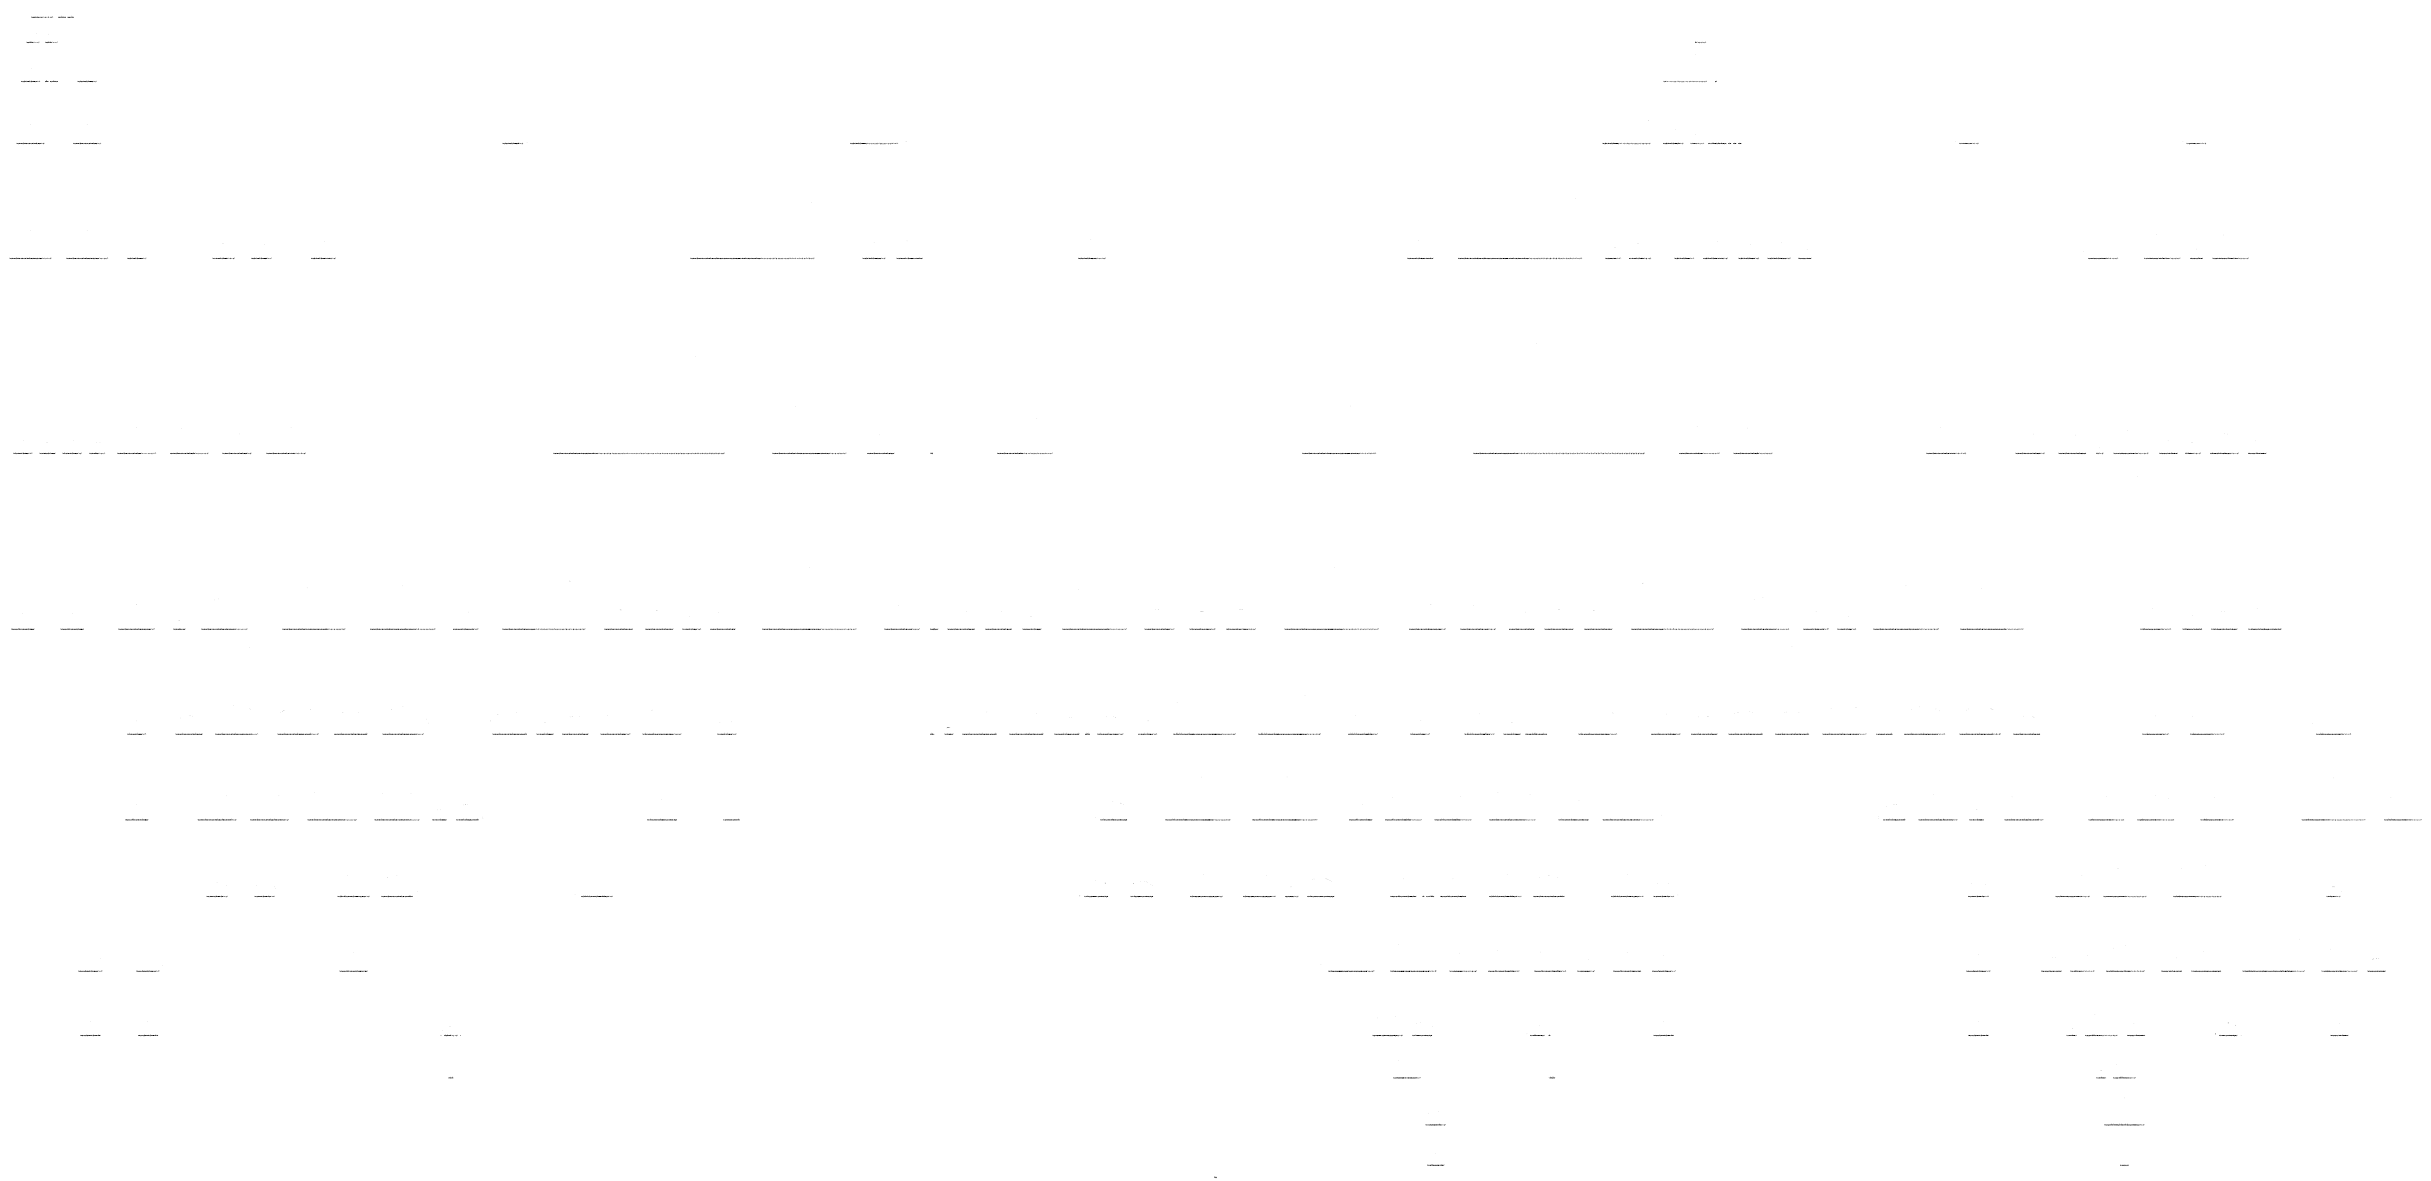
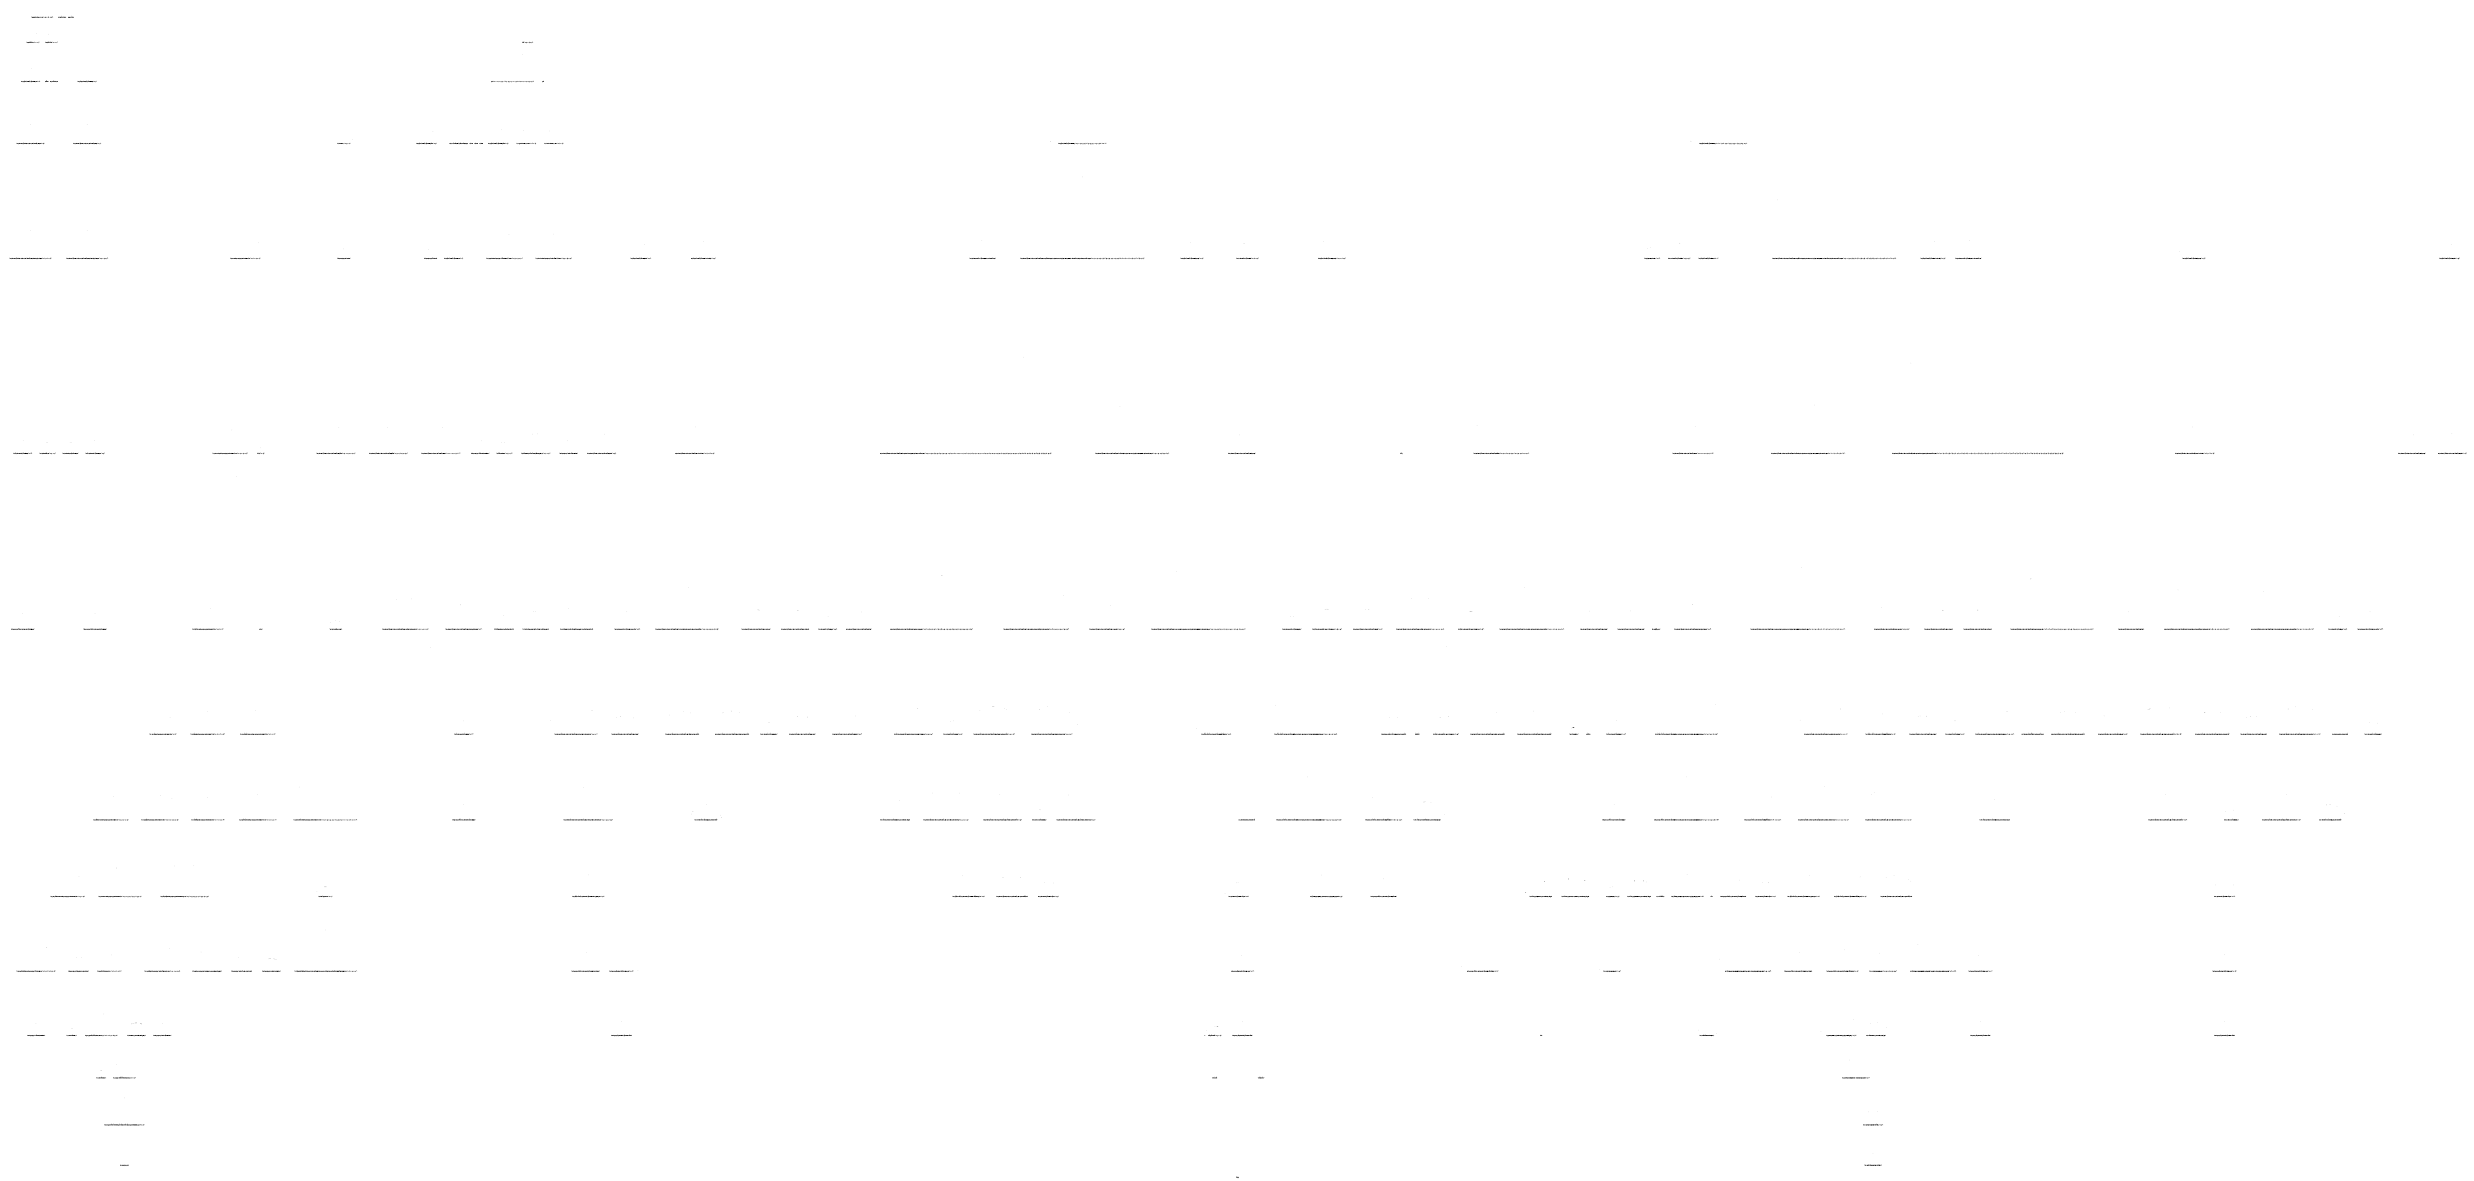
node "llvm.ctlz.i64": added
